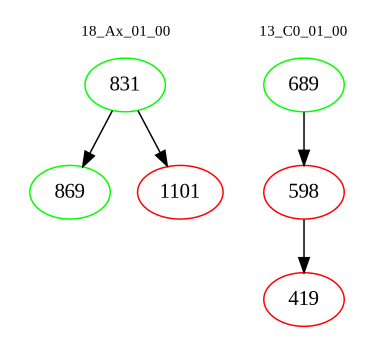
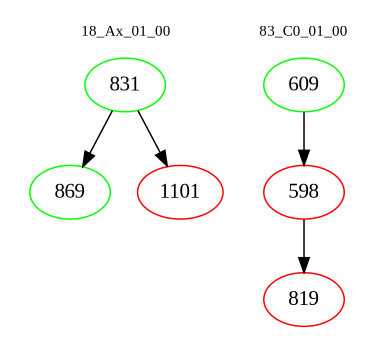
cluster "13_C0_01_00": label "13_C0_01_00" -> "83_C0_01_00"
node "689": label "689" -> "609"
node "419": label "419" -> "819"
